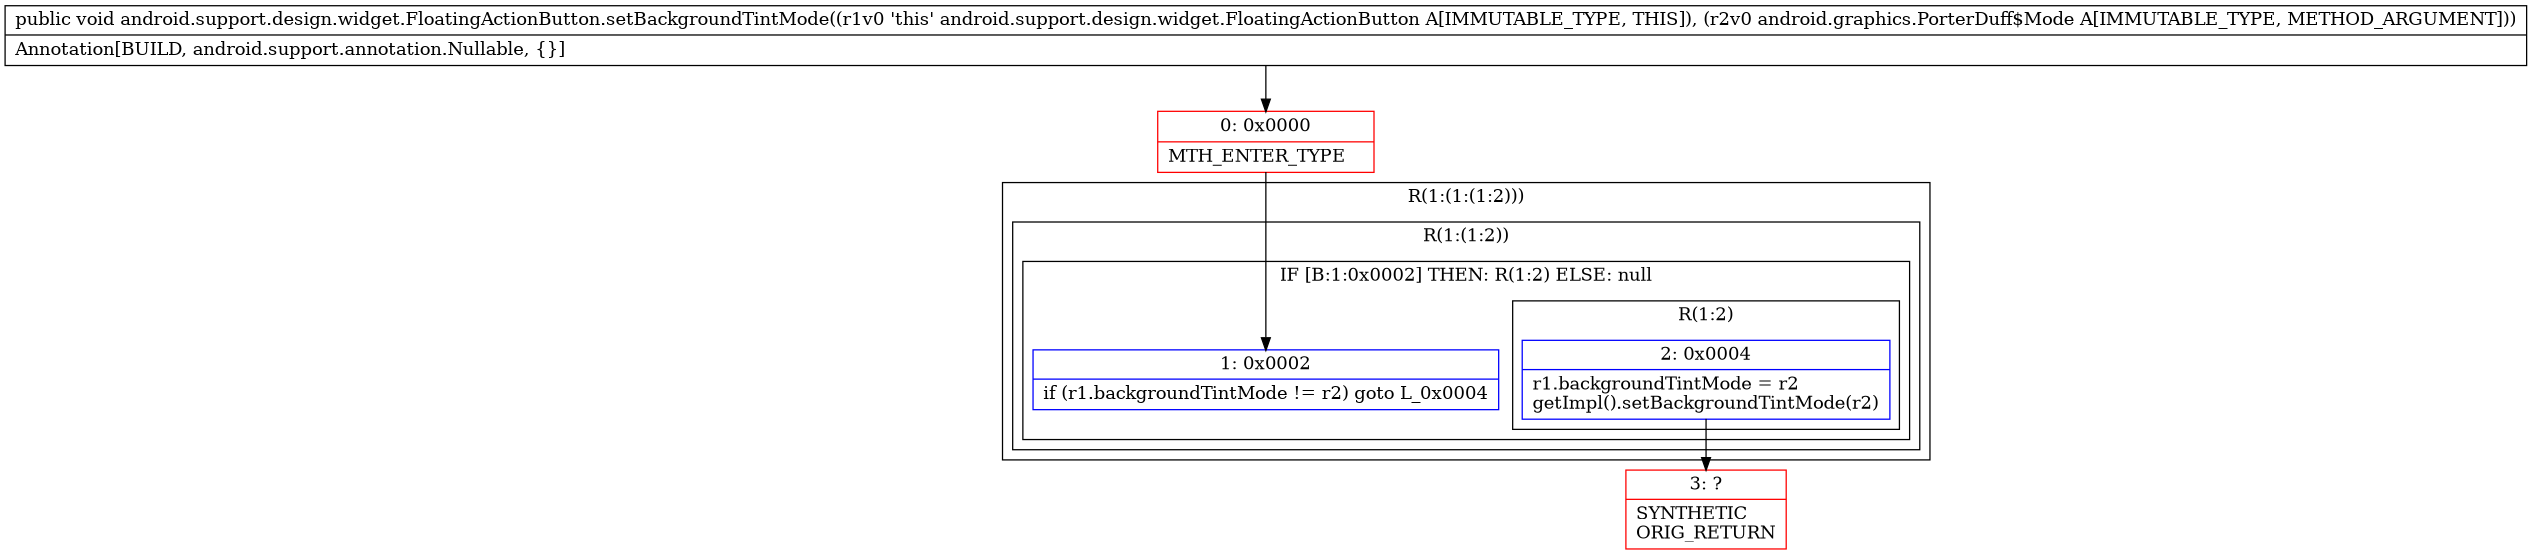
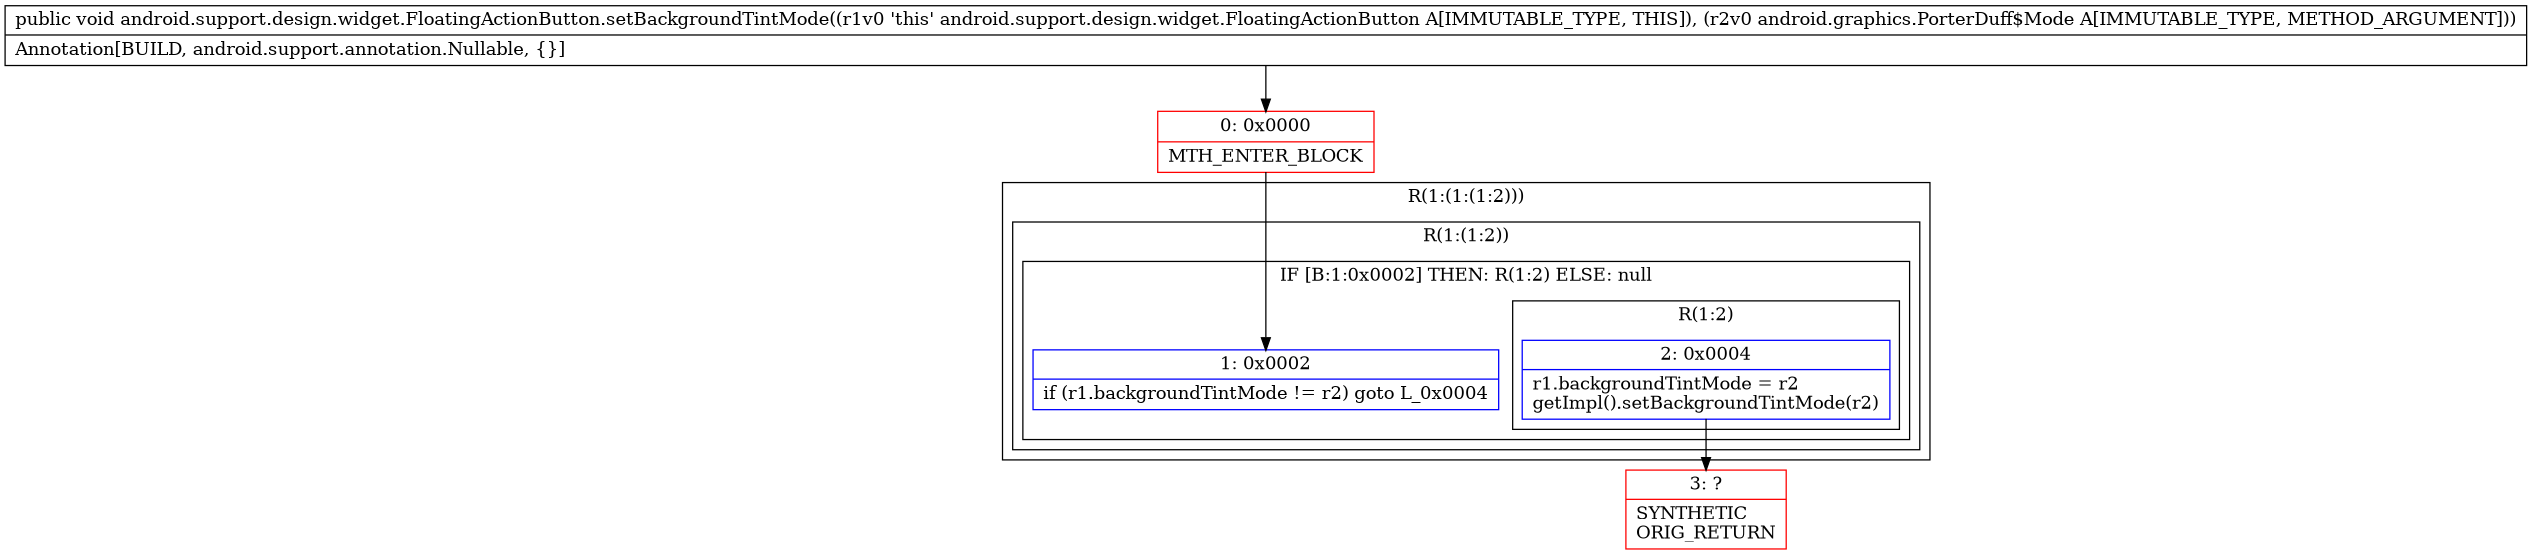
node "0: 0x0000": text "MTH_ENTER_TYPE" -> "MTH_ENTER_BLOCK"
